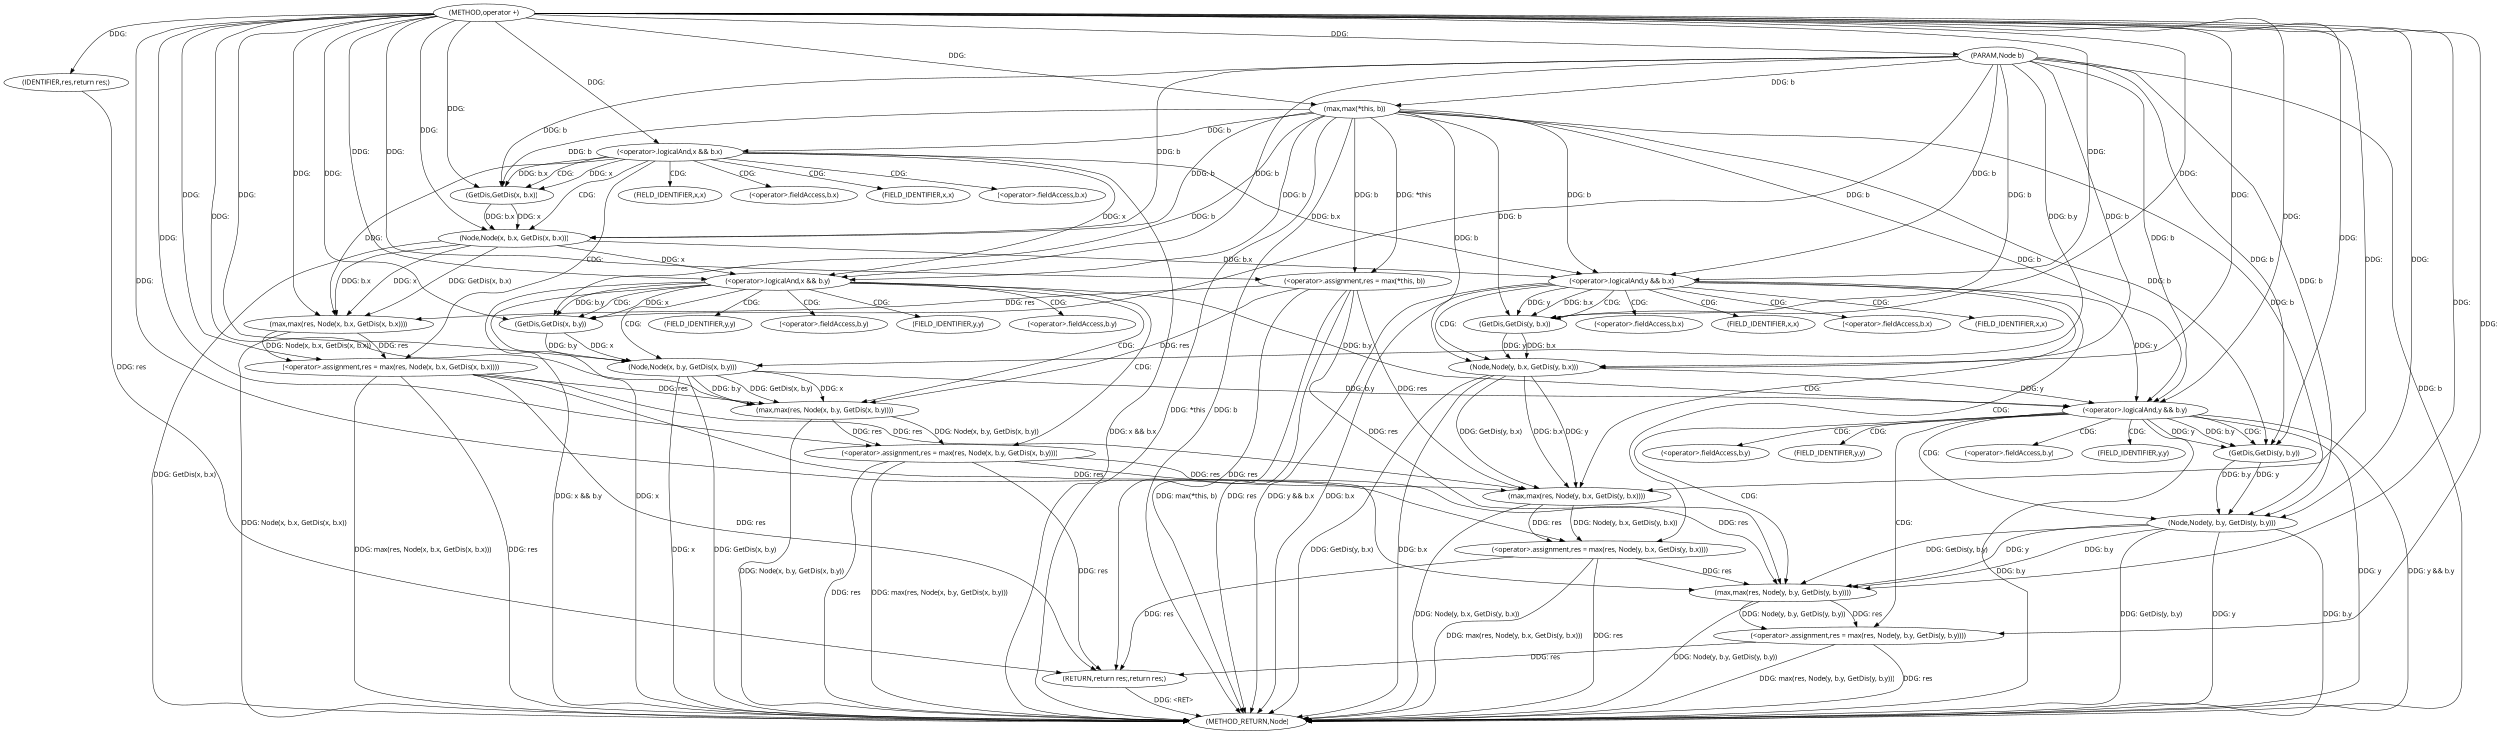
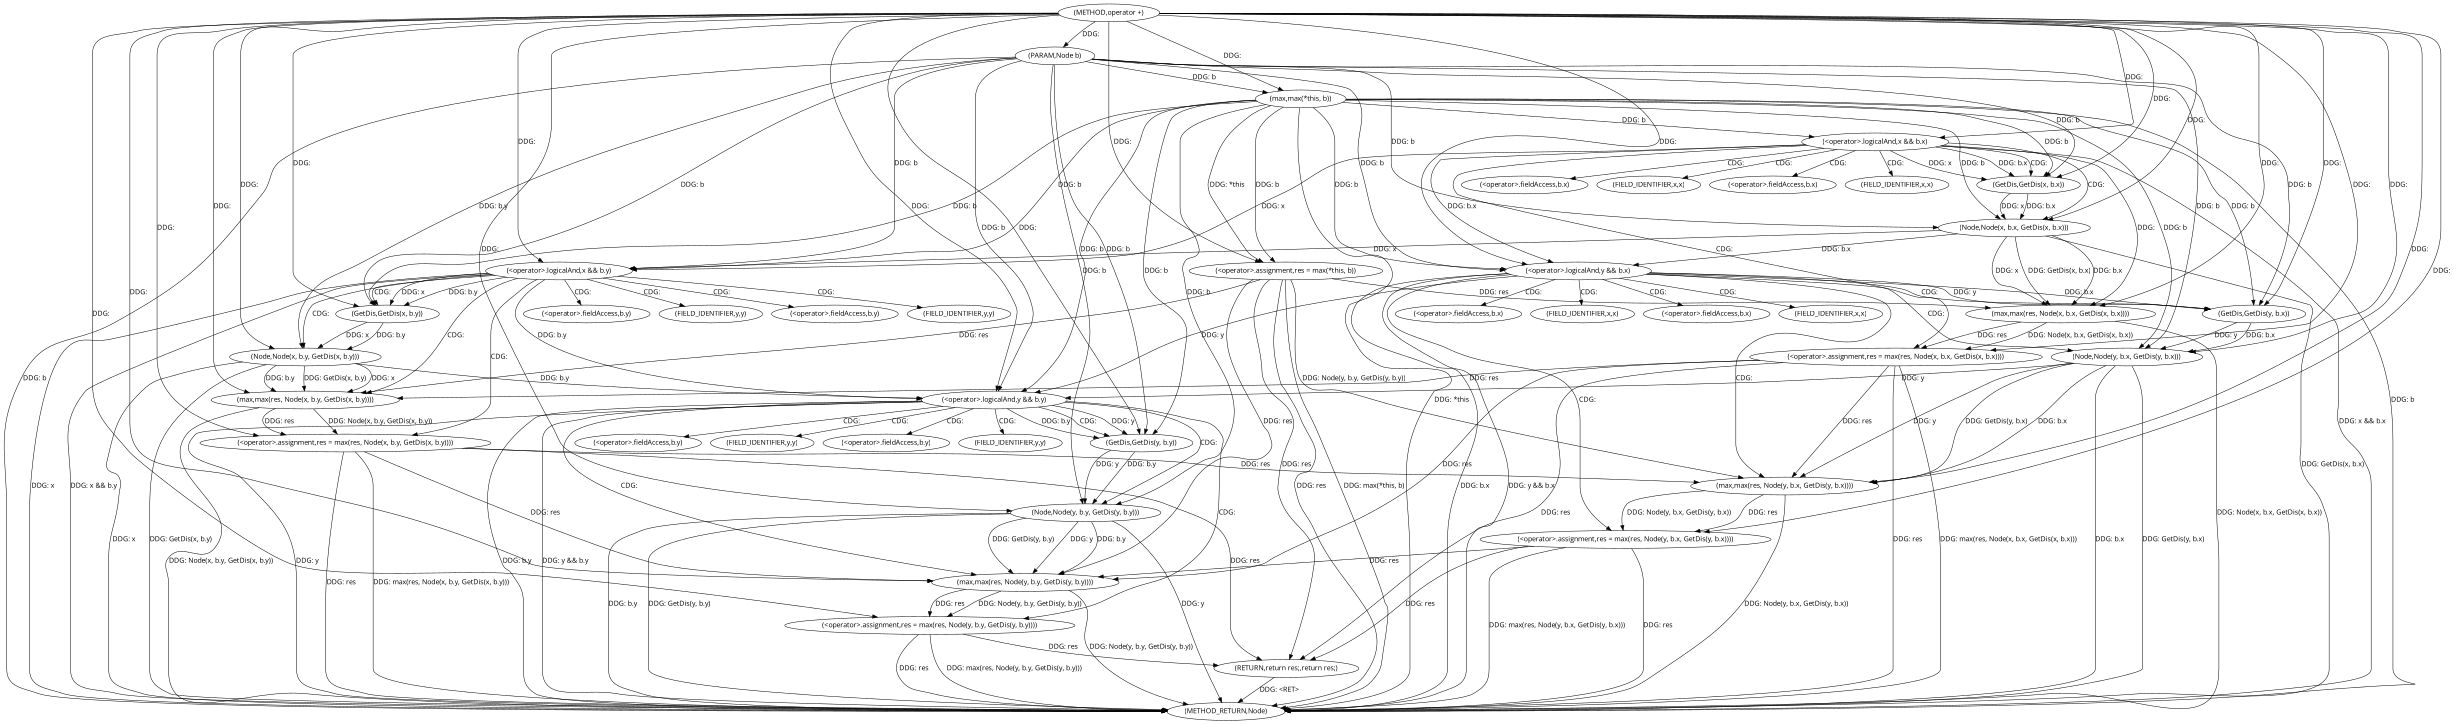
node "(IDENTIFIER,res,return res;)": removed
edge "(<operator>.assignment,res = max(*this, b))" -> "(max,max(res, Node(y, b.x, GetDis(y, b.x))))": label "DDG: res" -> "DDG: Node(y, b.y, GetDis(y, b.y))"
